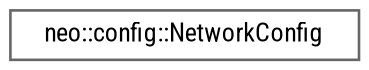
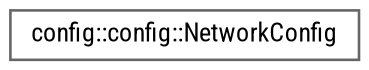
node "neo::config::NetworkConfig": label "neo::config::NetworkConfig" -> "config::config::NetworkConfig"
